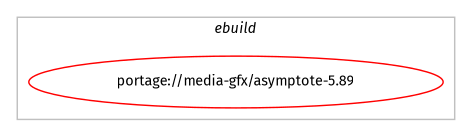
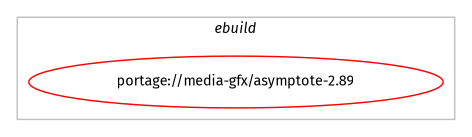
node "portage://media-gfx/asymptote-5.89": label "portage://media-gfx/asymptote-5.89" -> "portage://media-gfx/asymptote-2.89"
